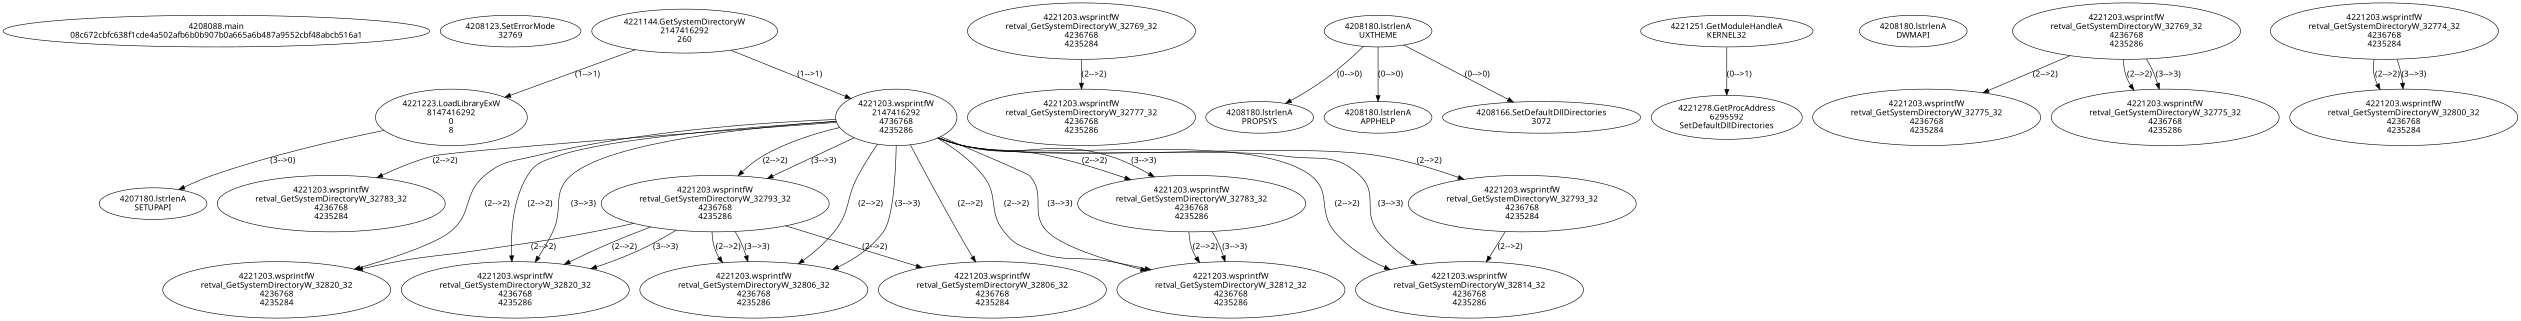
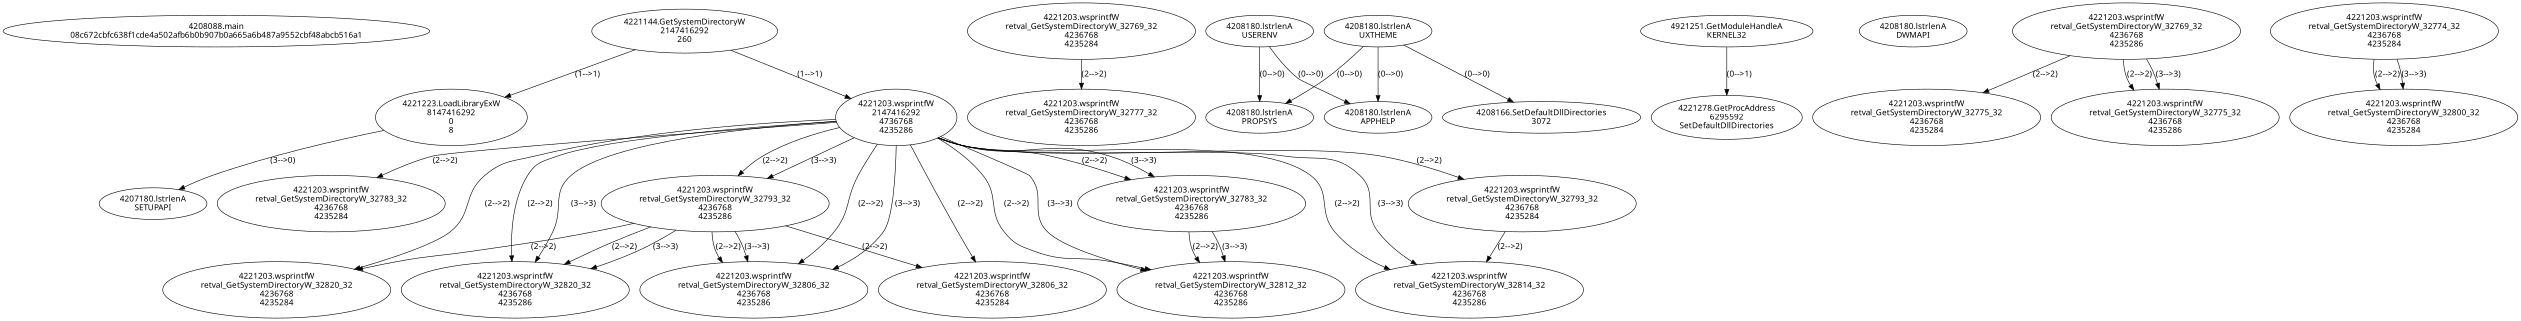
node "4208123.SetErrorMode 32769": removed
node "4208180.lstrlenA USERENV": added
node "4221251.GetModuleHandleA KERNEL32": label "4221251.GetModuleHandleA KERNEL32" -> "4921251.GetModuleHandleA KERNEL32"
